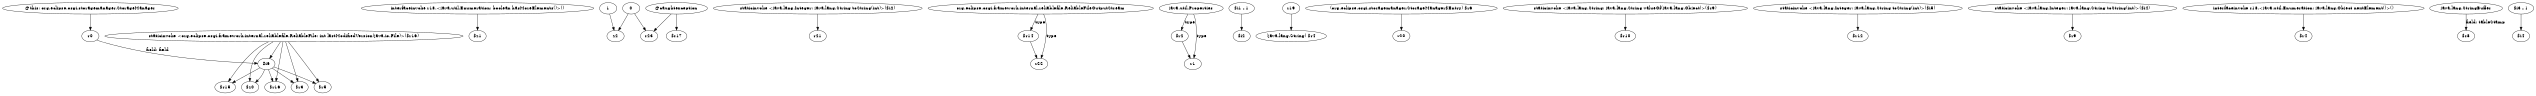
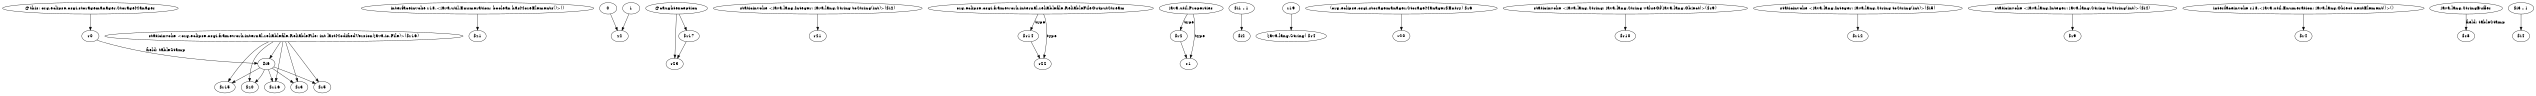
edge "0" -> "r23": now "$r17" -> "r23"
edge "r0" -> "$i6": label "field: field" -> "field: tableStamp"
